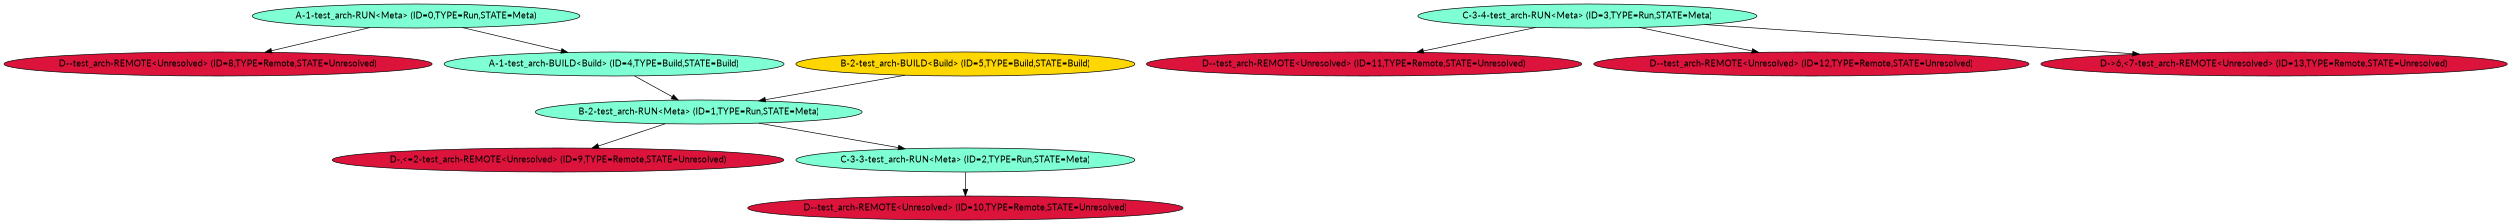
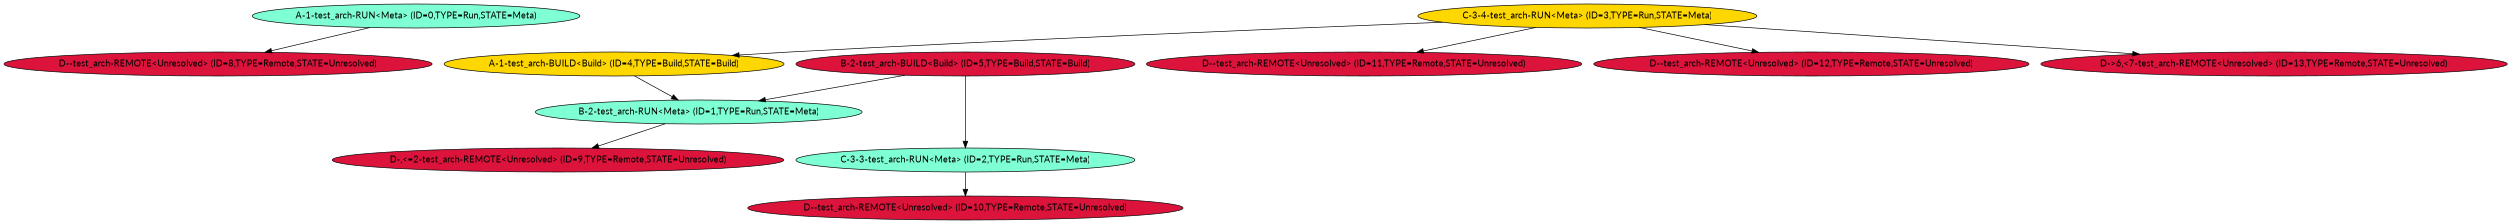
node "C-3-4-test_arch-RUN<Meta> (ID=3,TYPE=Run,STATE=Meta)": fillcolor aquamarine -> gold
edge "A-1-test_arch-RUN<Meta> (ID=0,TYPE=Run,STATE=Meta)" -> "A-1-test_arch-BUILD<Build> (ID=4,TYPE=Build,STATE=Build)": now "C-3-4-test_arch-RUN<Meta> (ID=3,TYPE=Run,STATE=Meta)" -> "A-1-test_arch-BUILD<Build> (ID=4,TYPE=Build,STATE=Build)"
node "A-1-test_arch-BUILD<Build> (ID=4,TYPE=Build,STATE=Build)": fillcolor aquamarine -> gold
node "B-2-test_arch-BUILD<Build> (ID=5,TYPE=Build,STATE=Build)": fillcolor gold -> crimson
edge "B-2-test_arch-RUN<Meta> (ID=1,TYPE=Run,STATE=Meta)" -> "C-3-3-test_arch-RUN<Meta> (ID=2,TYPE=Run,STATE=Meta)": now "B-2-test_arch-BUILD<Build> (ID=5,TYPE=Build,STATE=Build)" -> "C-3-3-test_arch-RUN<Meta> (ID=2,TYPE=Run,STATE=Meta)"
